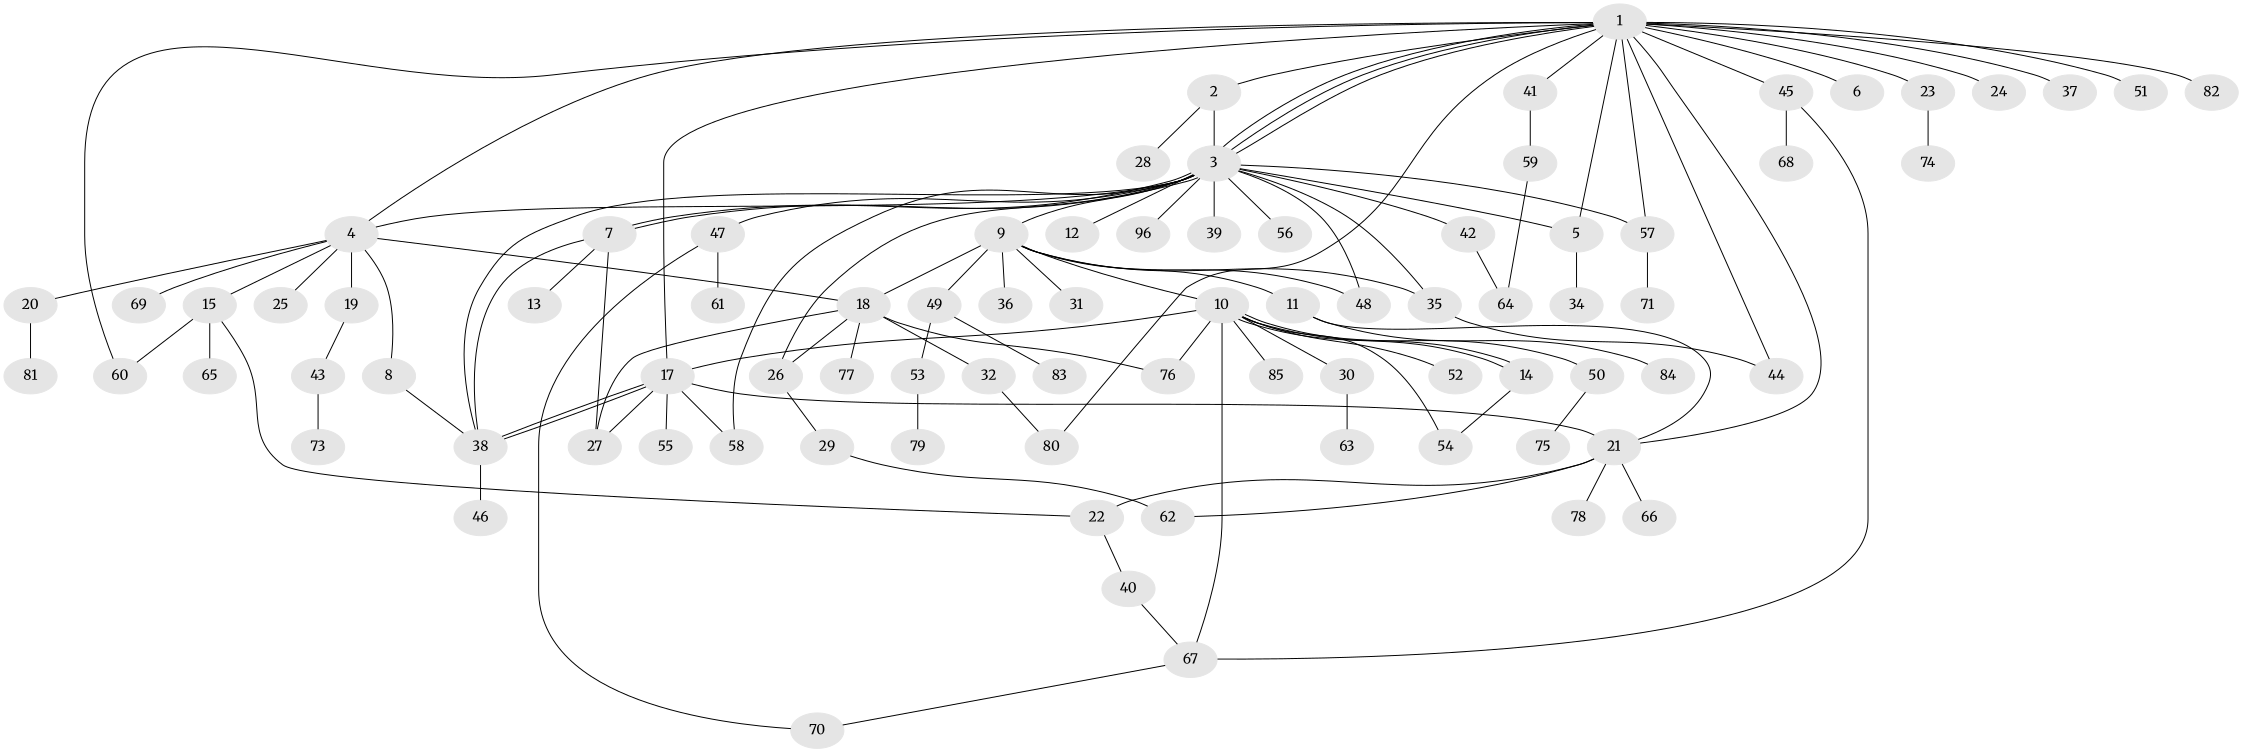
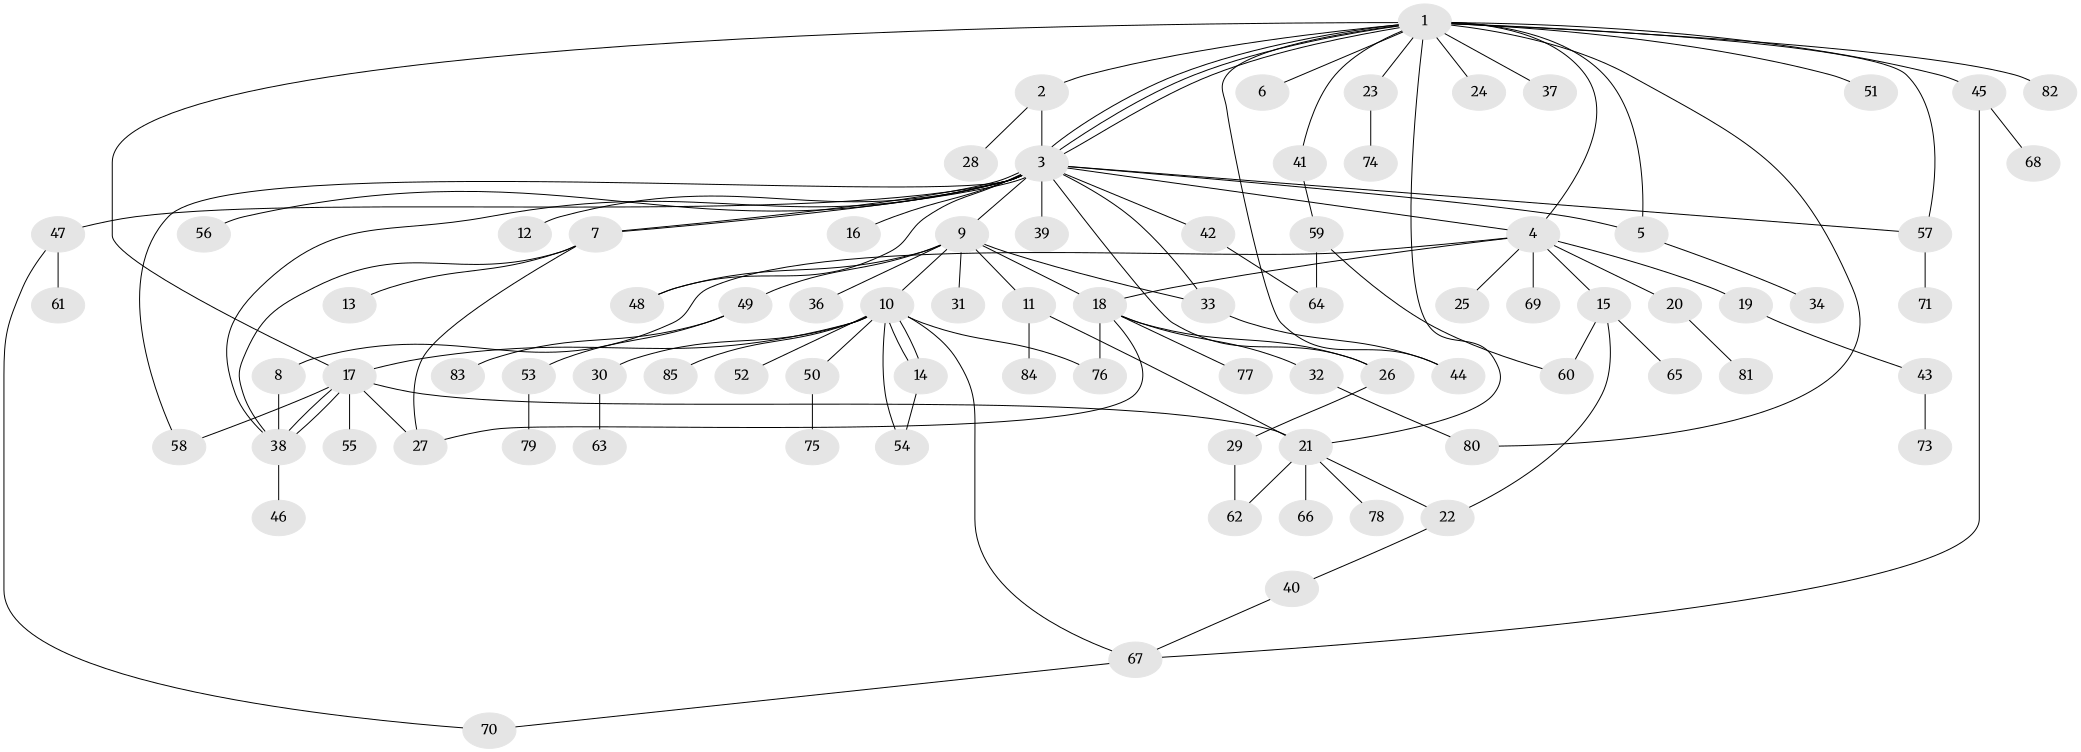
edge "1" -- "60": now "59" -- "60"
node "96": label "96" -> "16"
node "35": label "35" -> "33"
